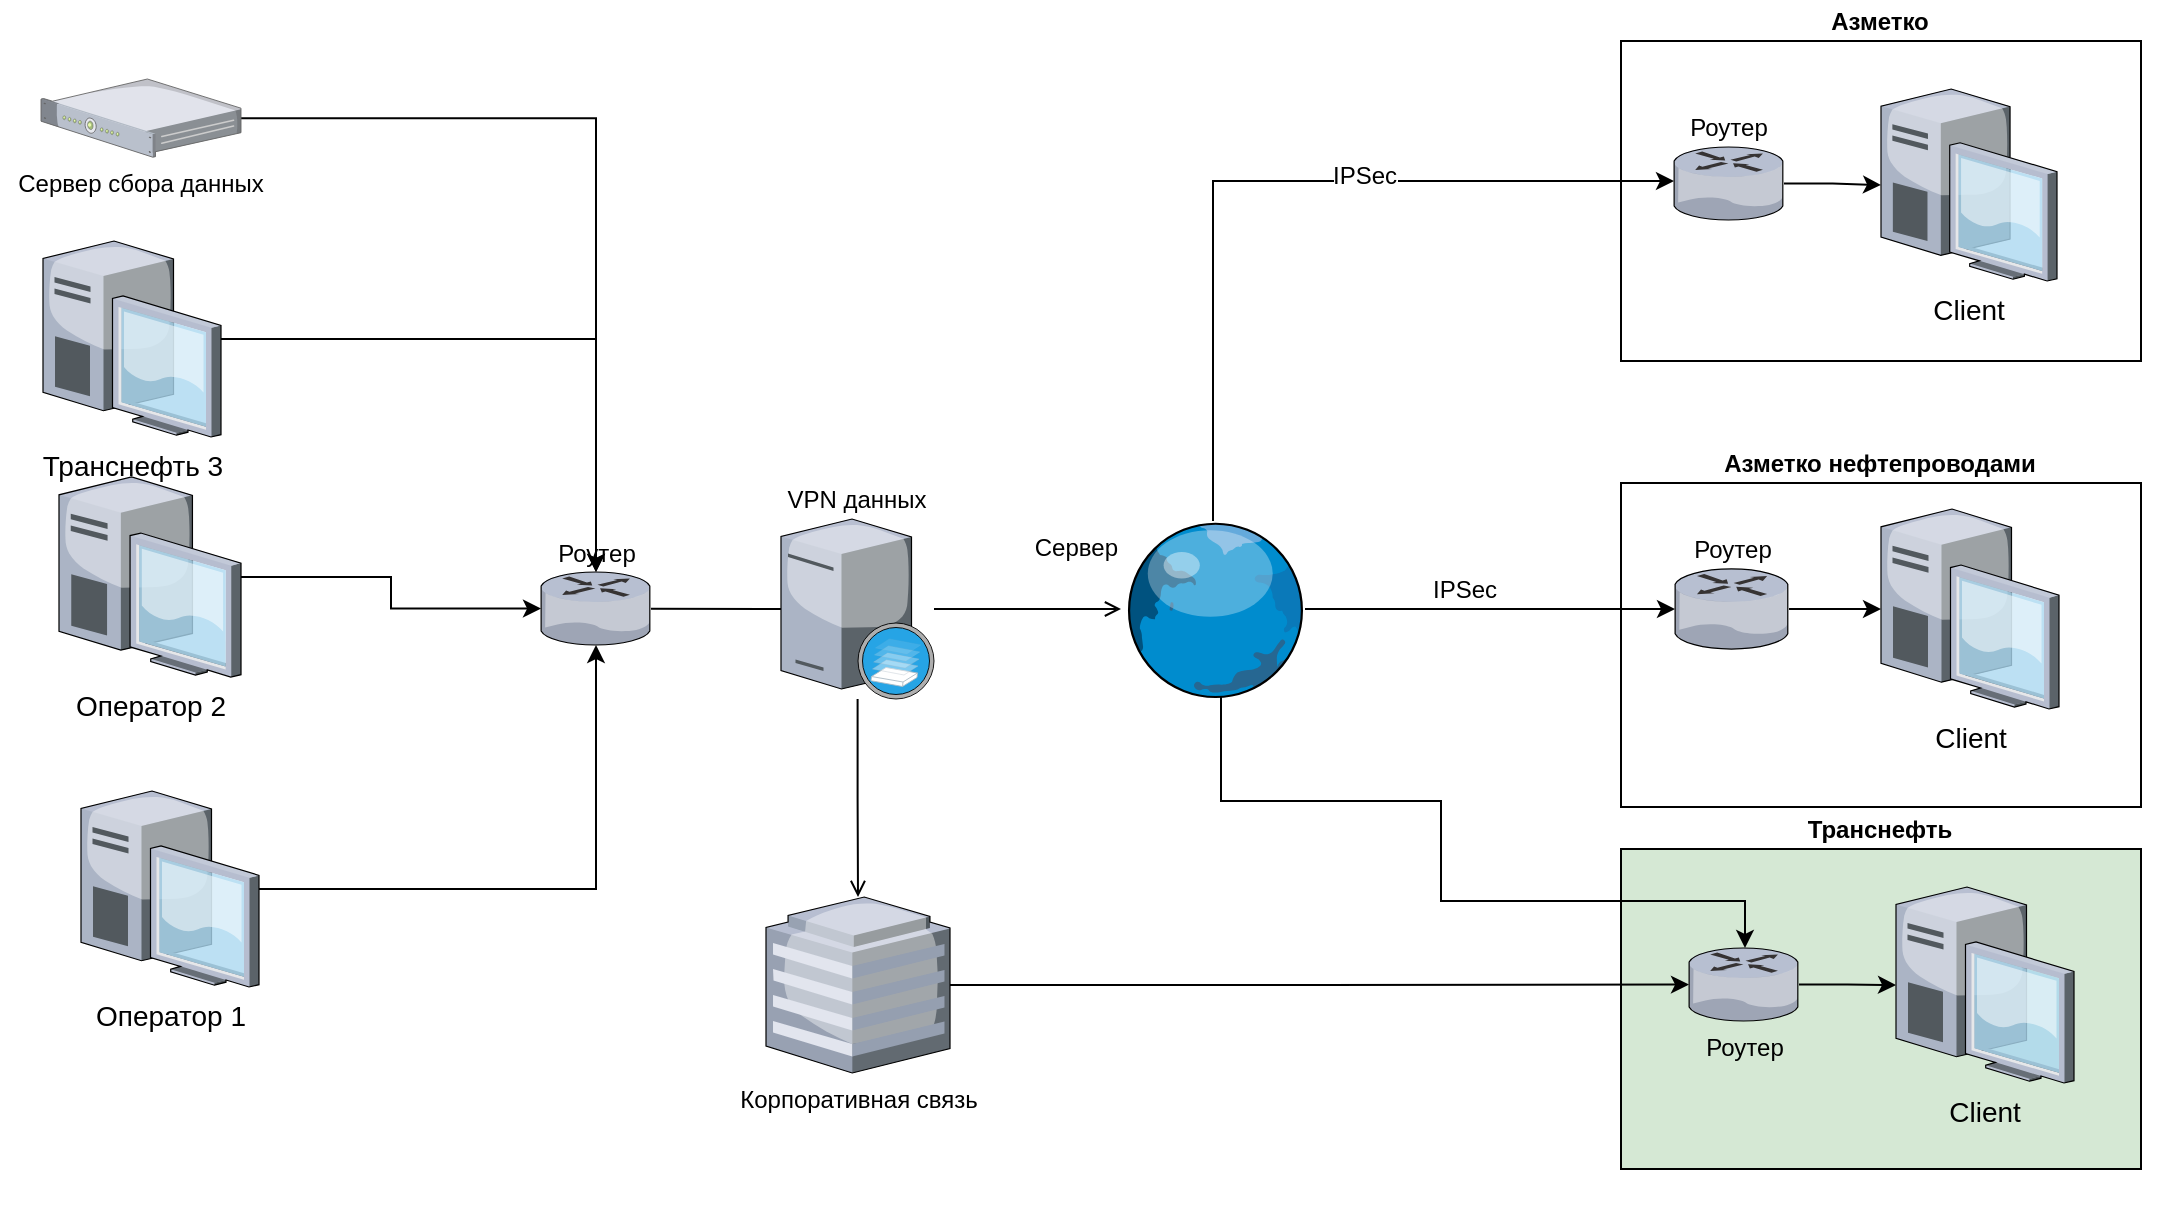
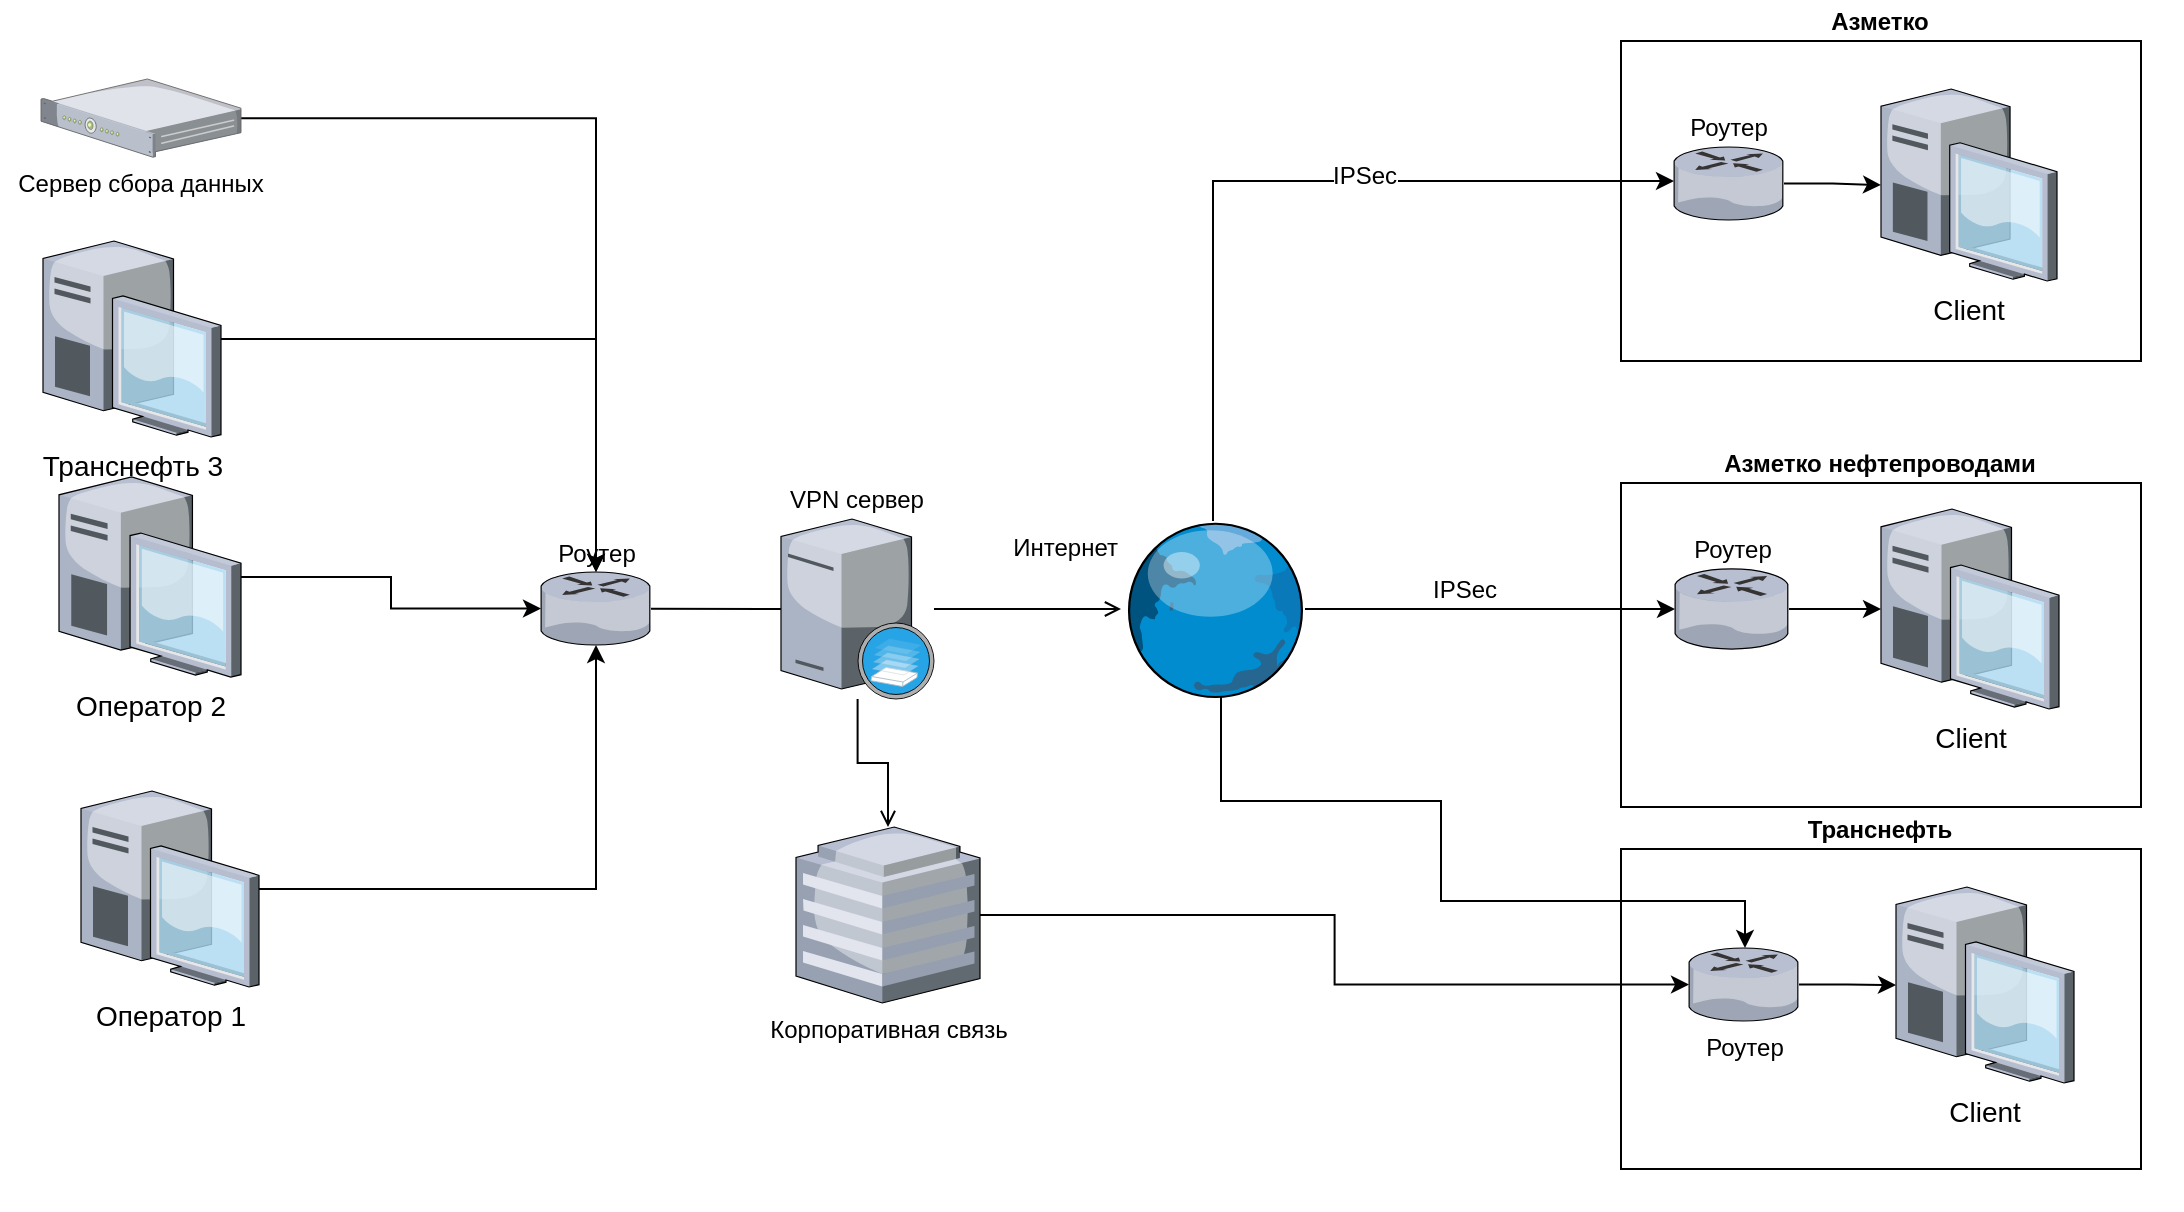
node "VPN данных": label "VPN данных" -> "VPN сервер"
node "Сервер": label "Сервер" -> "Интернет"
node "Корпоративная связь": moved (858, 985) -> (888, 915)
node "Транснефть": fillcolor #d5e8d4 -> #ffffff
